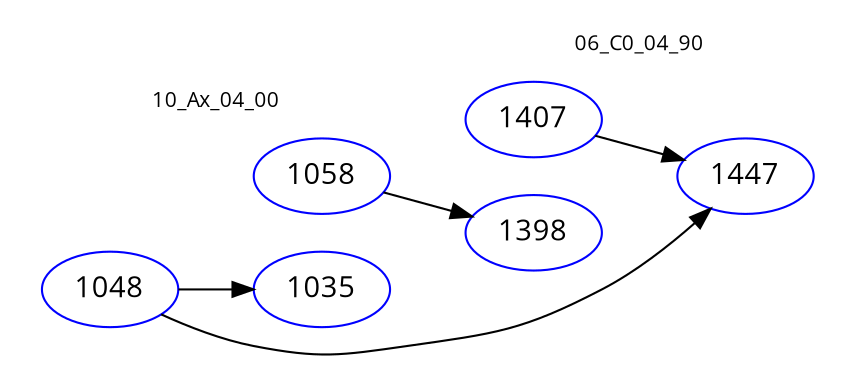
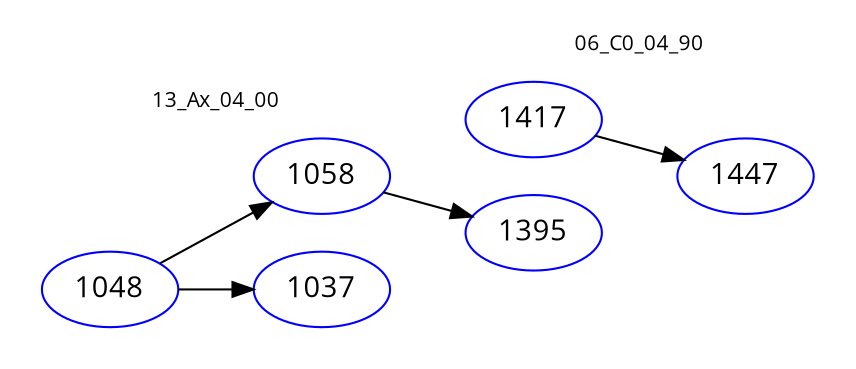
cluster "10_Ax_04_00": label "10_Ax_04_00" -> "13_Ax_04_00"
node "1407": label "1407" -> "1417"
node "1398": label "1398" -> "1395"
node "1035": label "1035" -> "1037"
edge "1048" -> "1447": now "1048" -> "1058"
